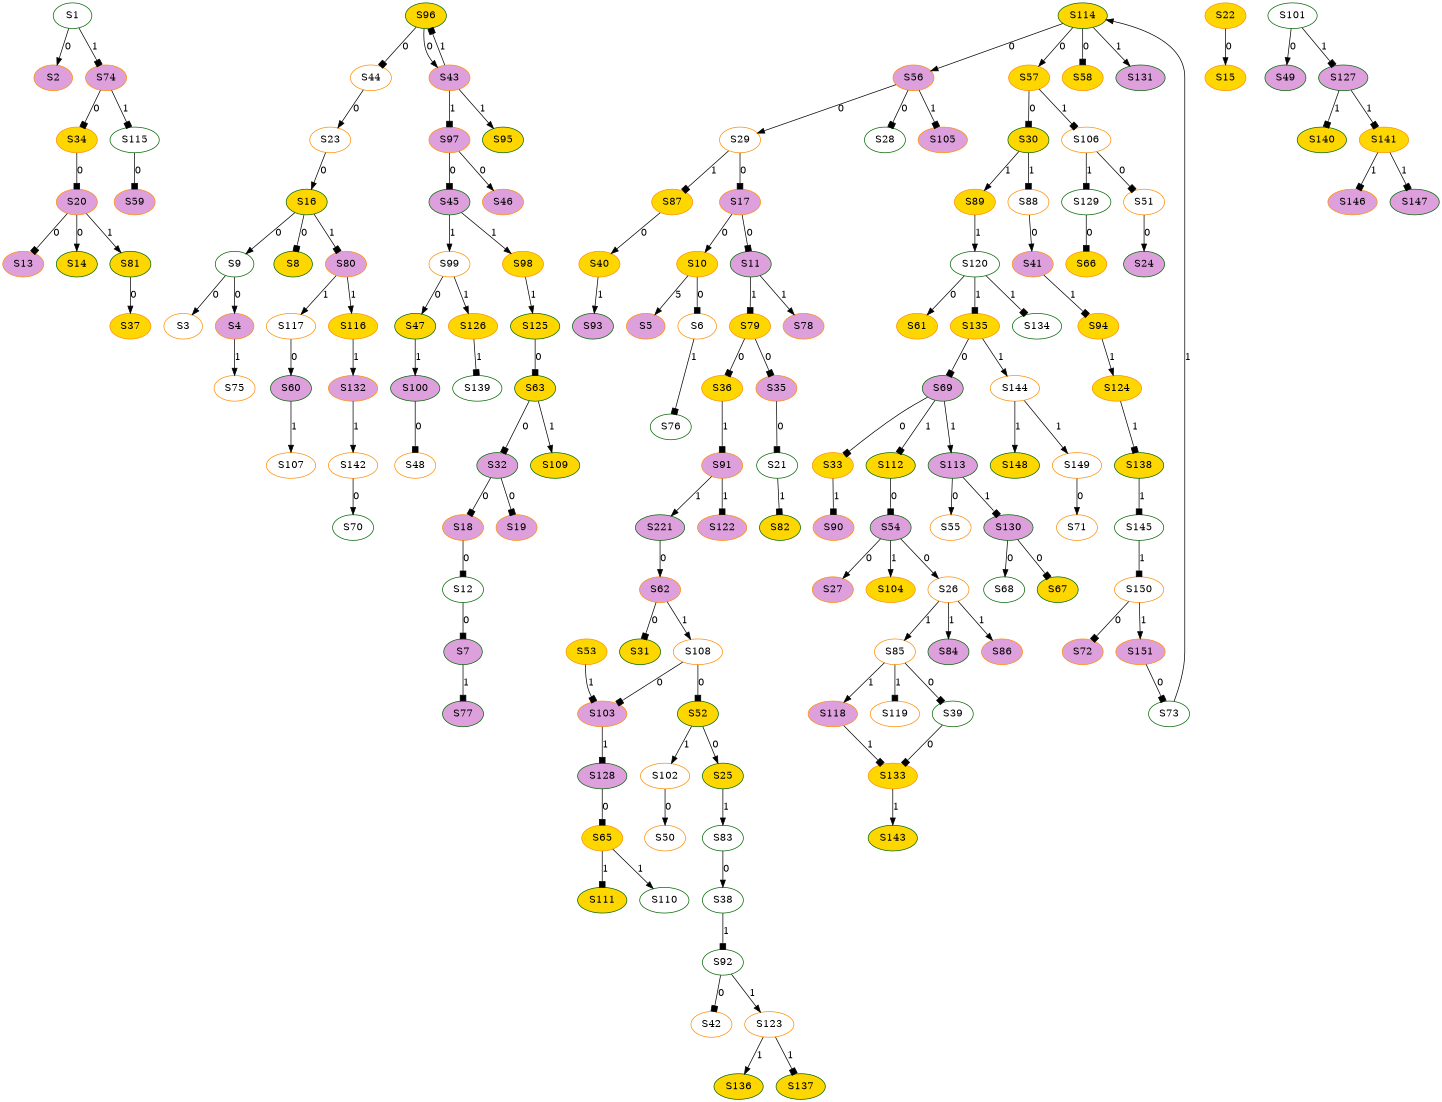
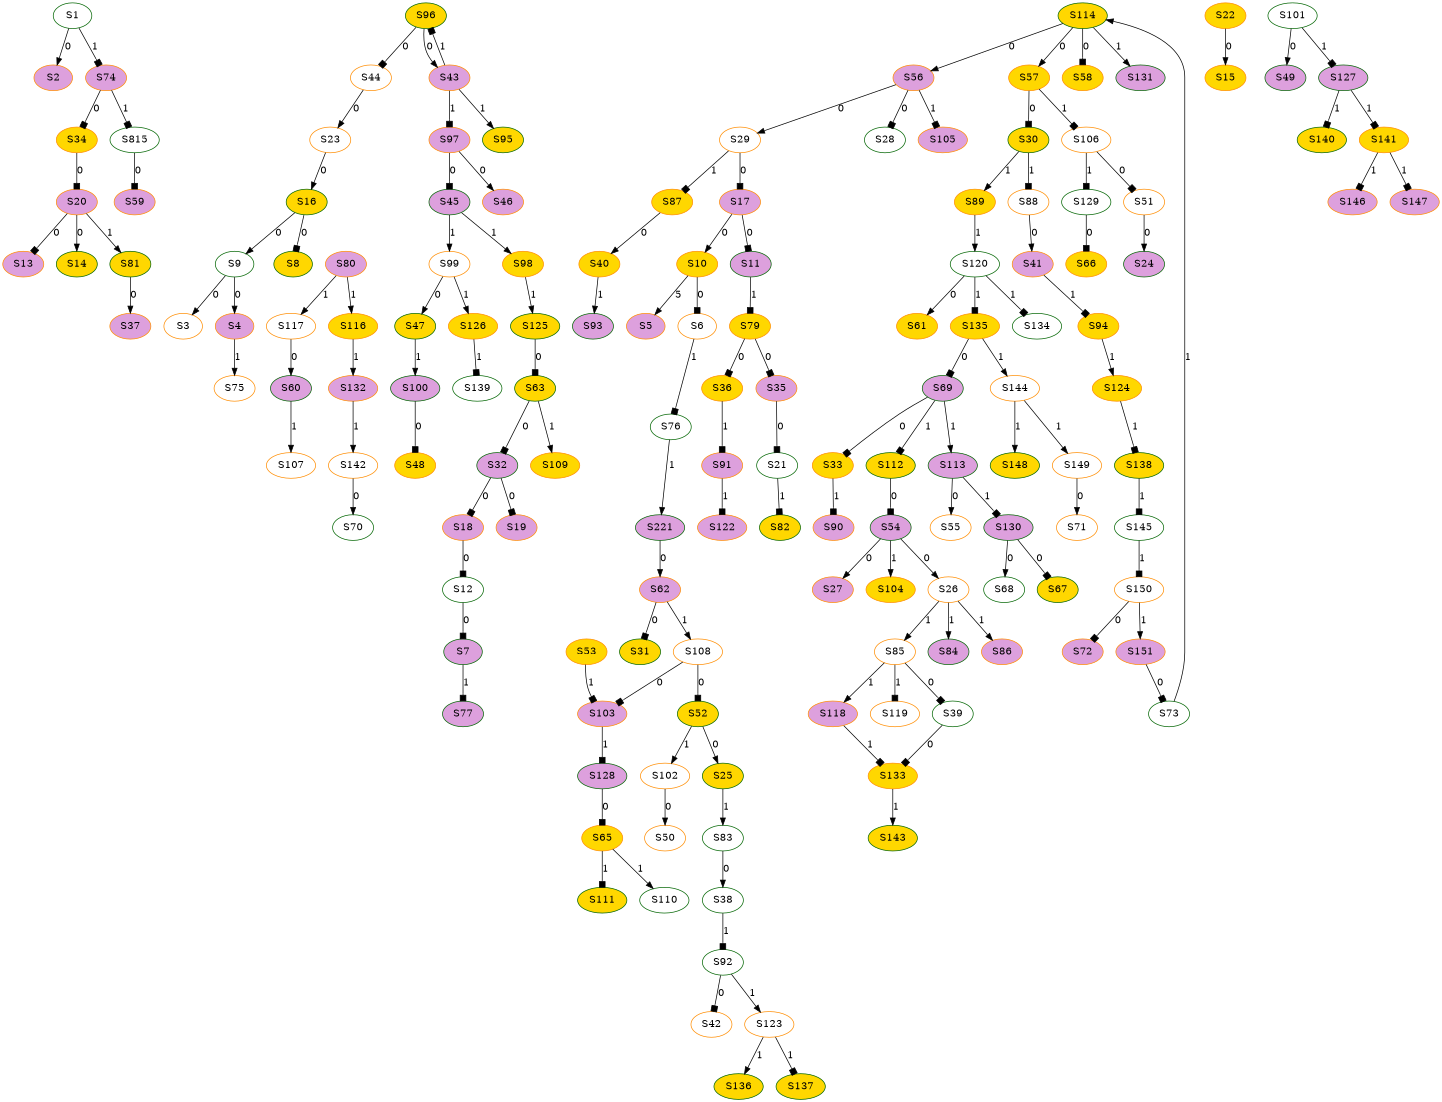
node "S115": label "S115" -> "S815"
node "S147": color darkgreen -> darkorange
edge "S16" -> "S80": removed, label "1"
node "S37": fillcolor gold -> plum
node "S78": removed
node "S48": fillcolor white -> gold
node "S109": color darkgreen -> darkorange
edge "S91" -> "S221": now "S76" -> "S221"
